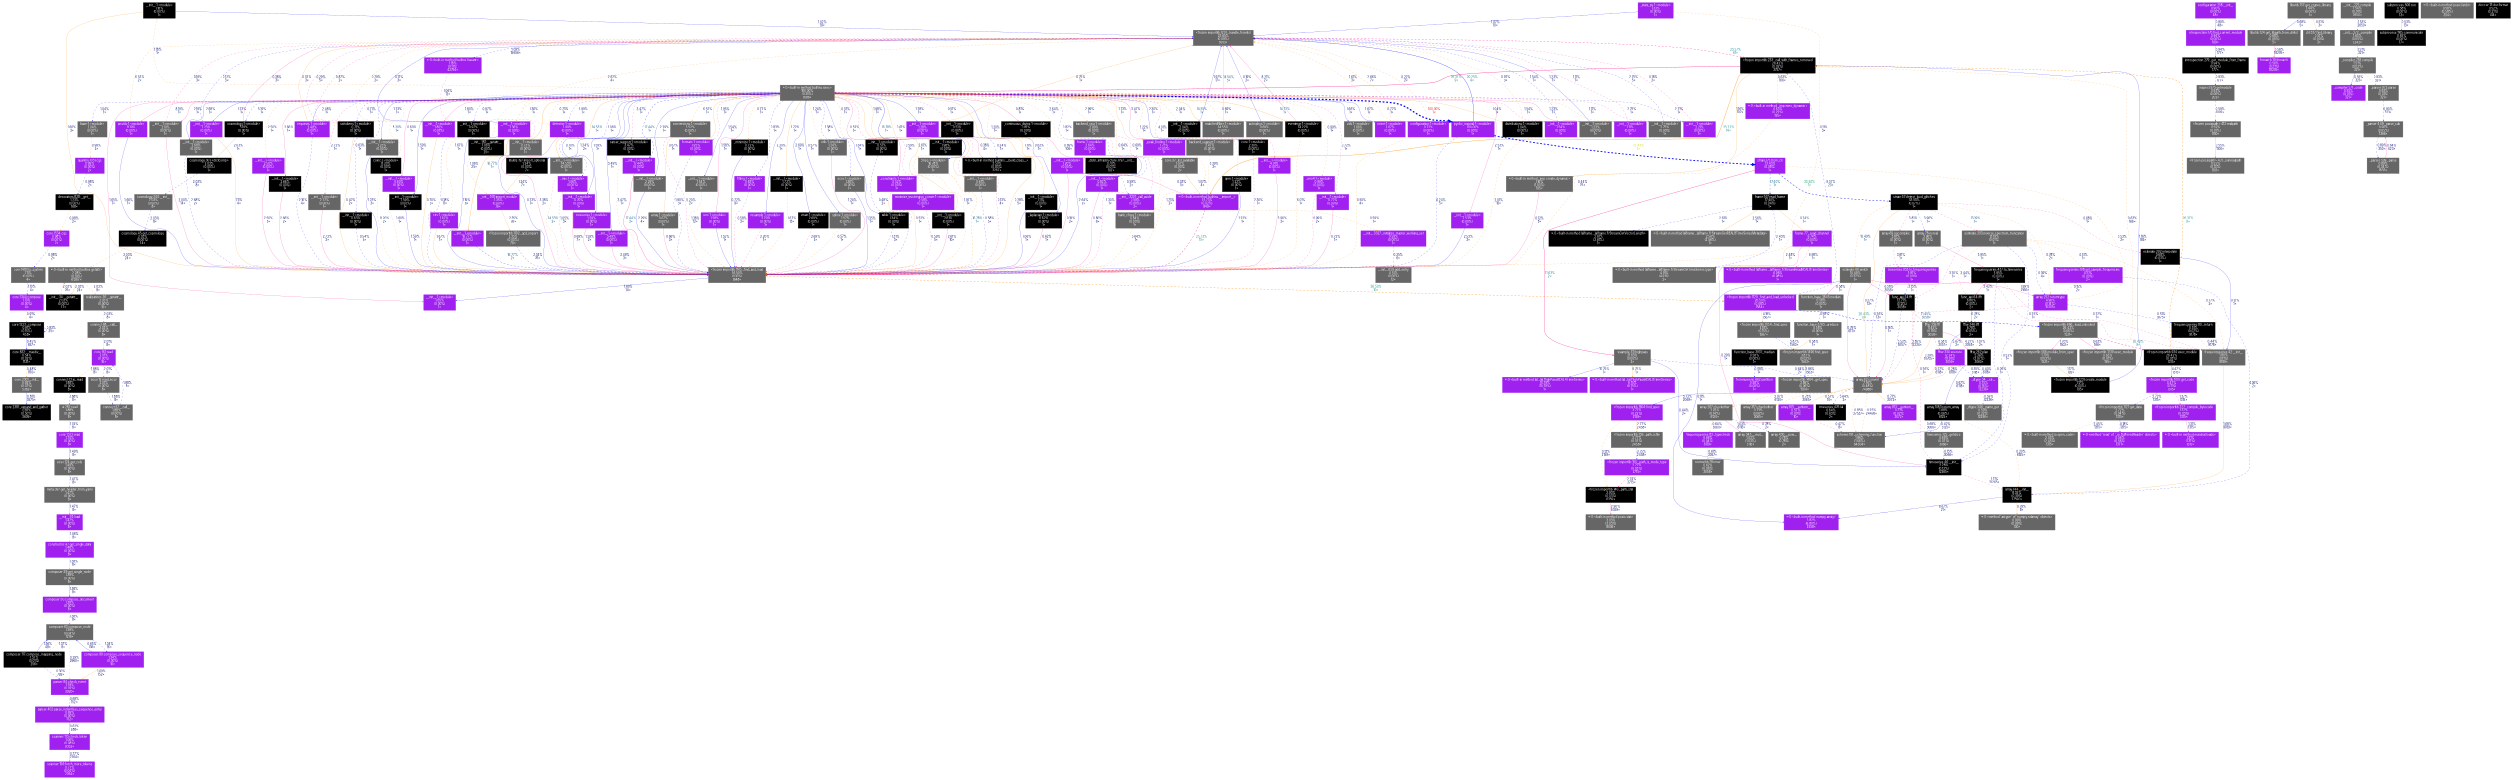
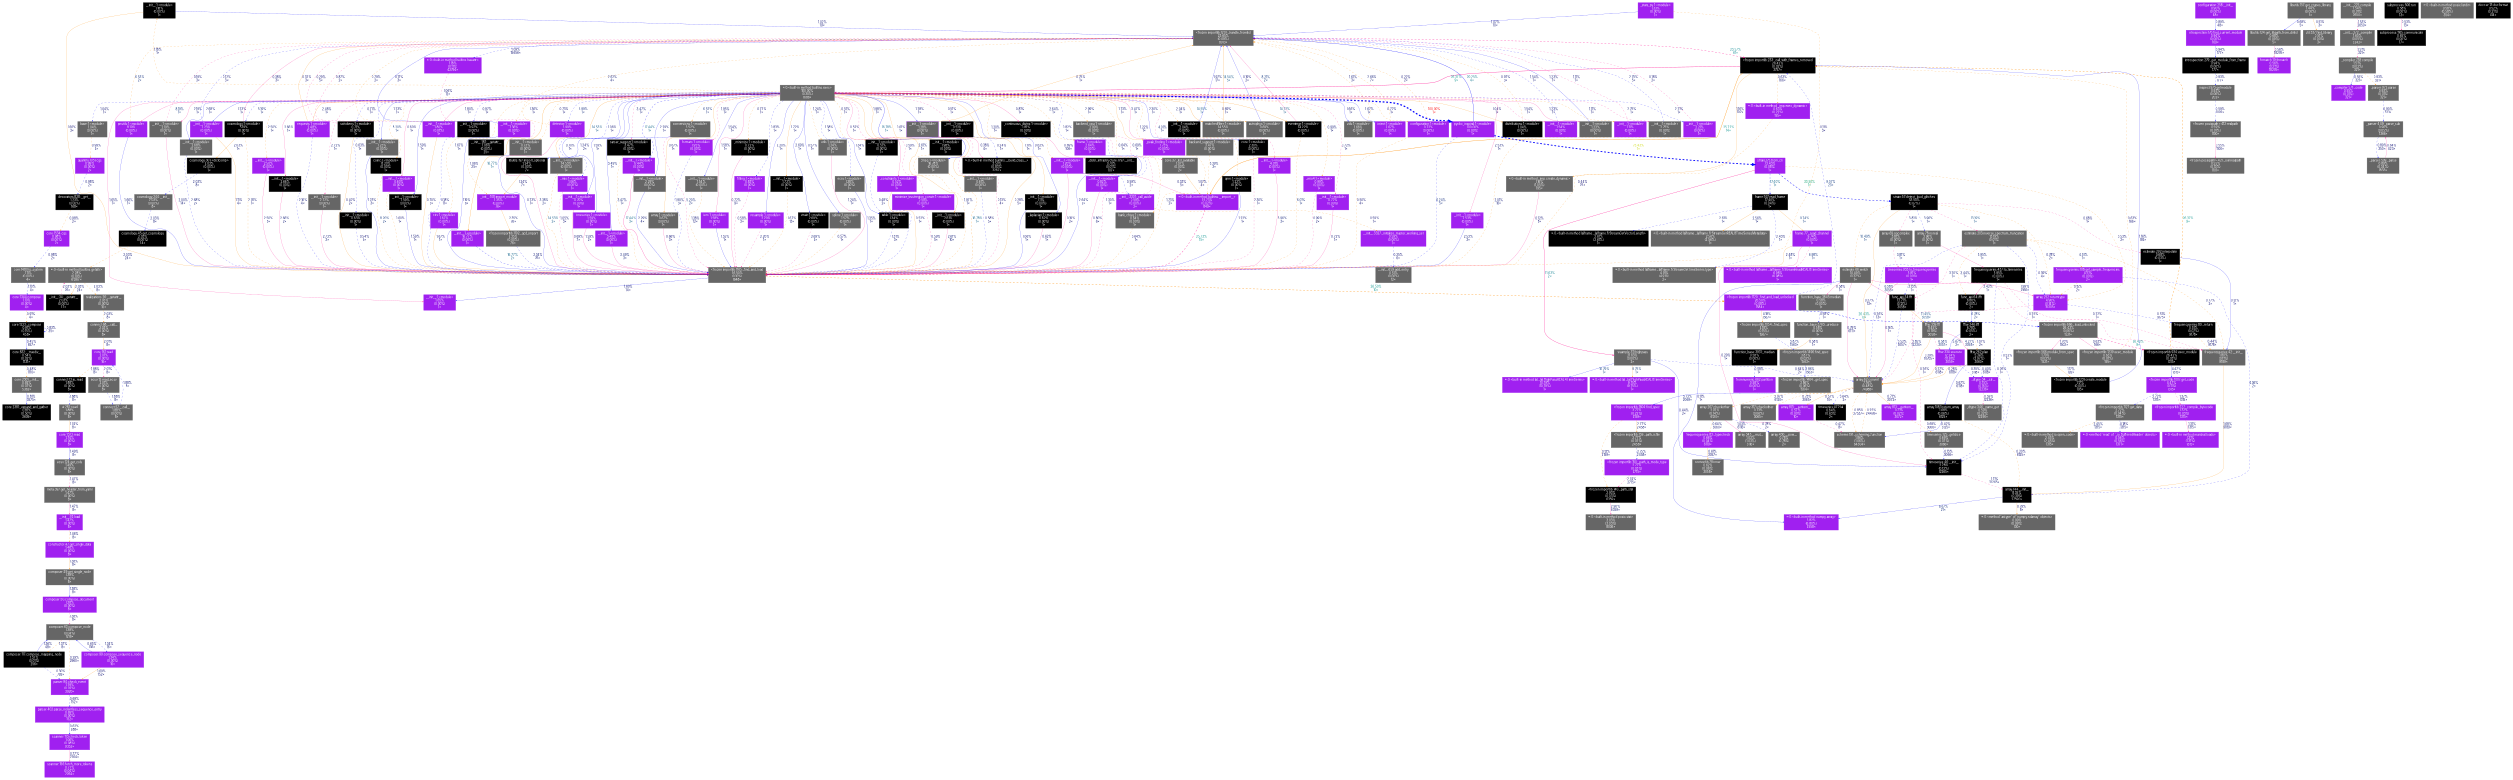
edge "~:0:<built-in method builtins.exec> 100.00% (0.30%) 1686×" -> "requests:1:<module> 2.48% (0.00%) 1×": color blue -> darkorange
node "__init__:1:<module> 1.28% (0.00%) 1×": fillcolor purple -> gray40
edge "_minimize:1:<module> 0.72% (0.00%) 1×" -> "<frozen importlib:1165:_find_and_load 26.50% (0.10%) 1648×": color blue -> deeppink
edge "cosmology:1:<module> 5.19% (0.00%) 1×" -> "<frozen importlib:1165:_find_and_load 26.50% (0.10%) 1648×": added, label "2.76% 1×"
node "timeseries:476:lal 0.64% (0.63%) 2×": label "timeseries:476:lal 0.64% (0.63%) 2×" -> "timeseries:472:lal 0.64% (0.63%) 2×"
